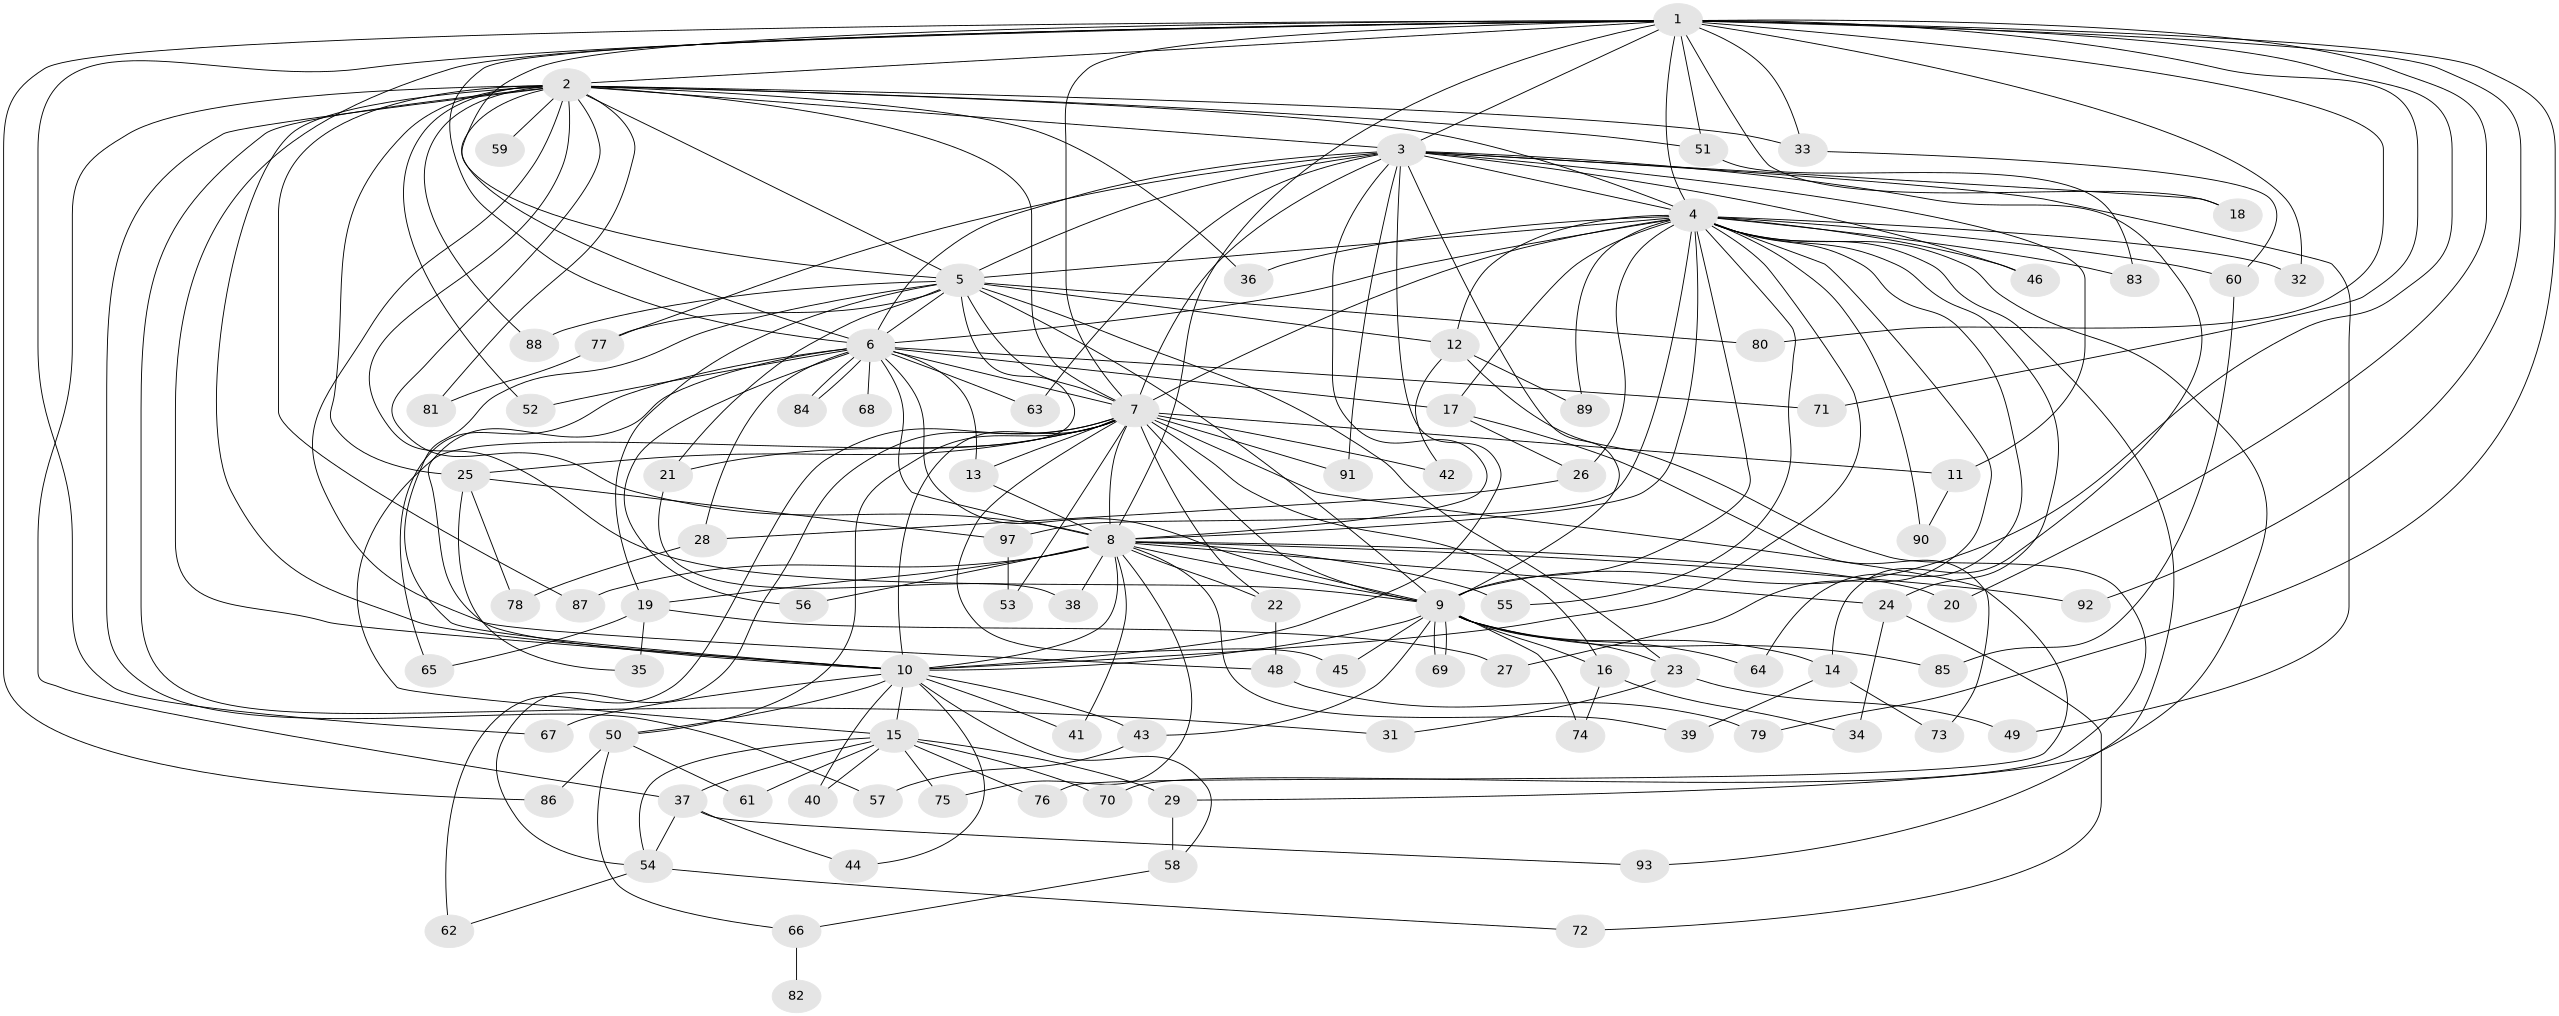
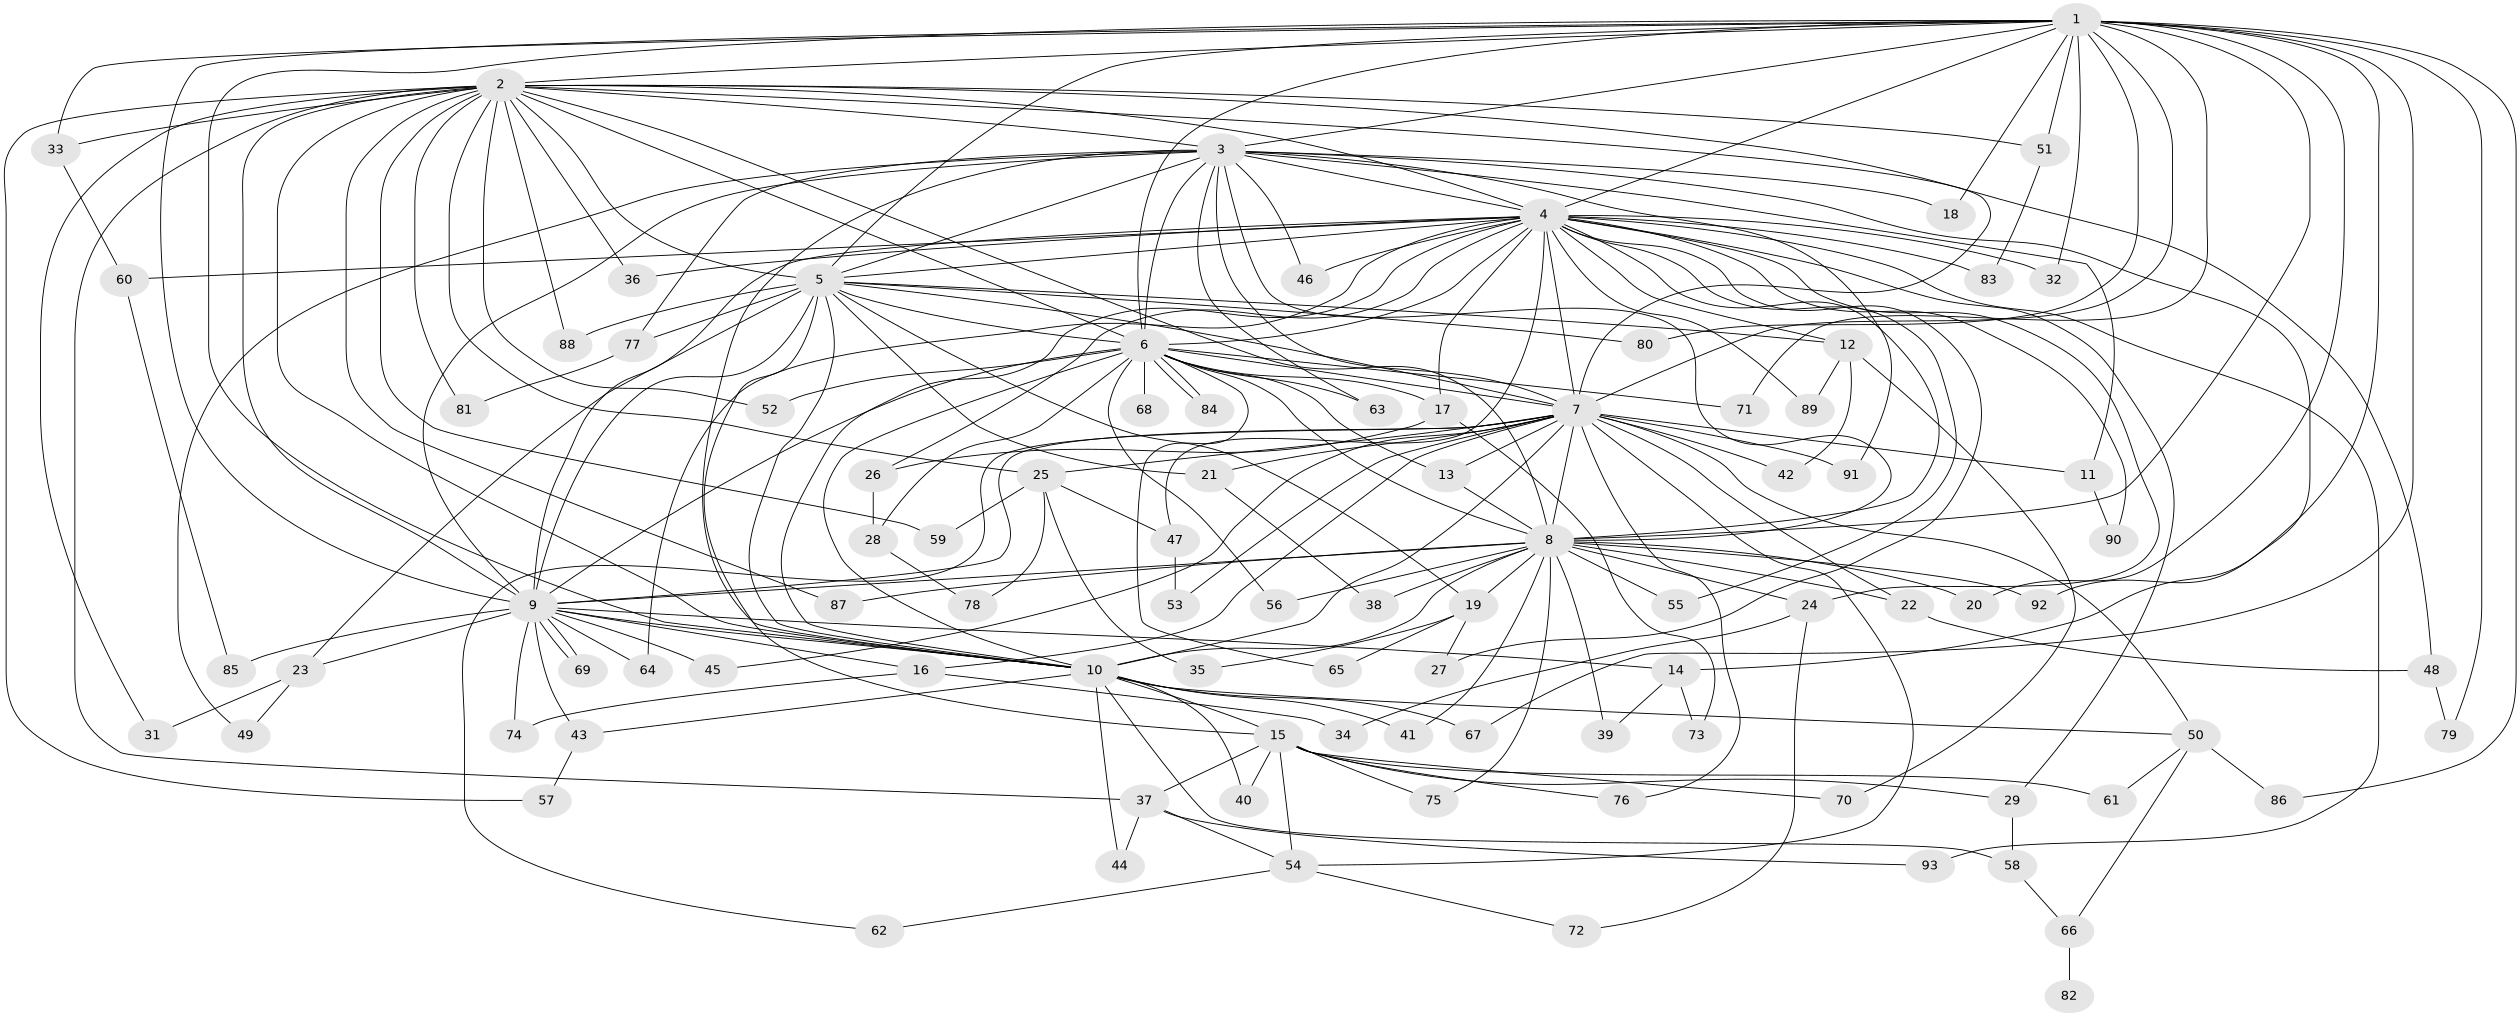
edge "25" -- "59": added
node "97": label "97" -> "47"
